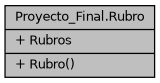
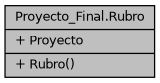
node "Proyecto_Final.Rubro": text "+ Rubros" -> "+ Proyecto"
